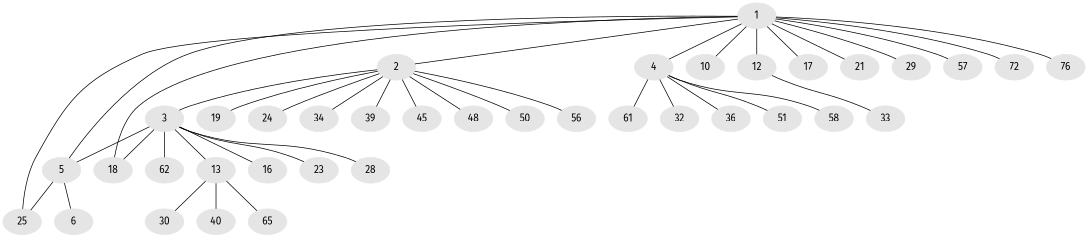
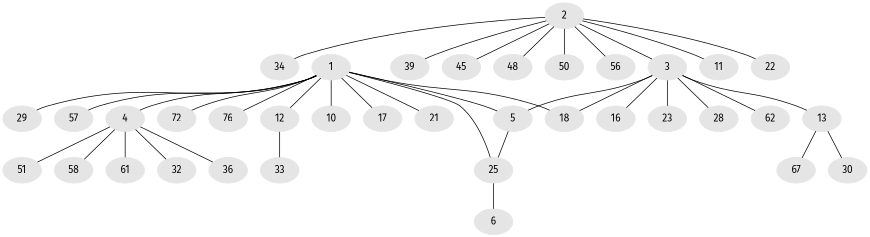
edge "1" -- "2": removed
node "19": label "19" -> "11"
node "24": label "24" -> "22"
edge "5" -- "6": now "25" -- "6"
node "40": removed
node "65": label "65" -> "67"
